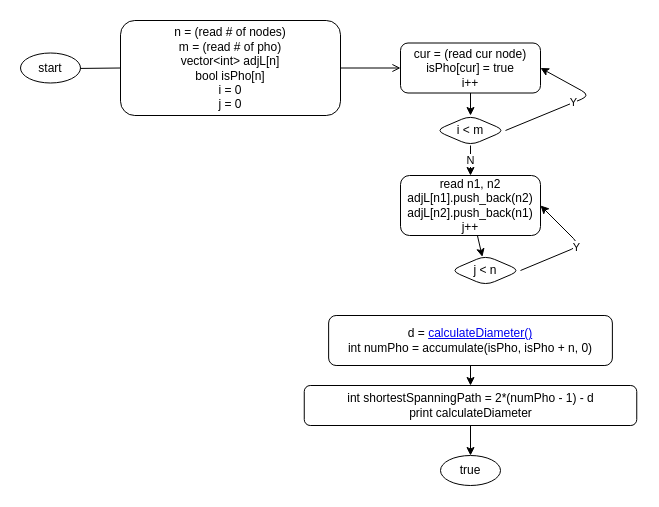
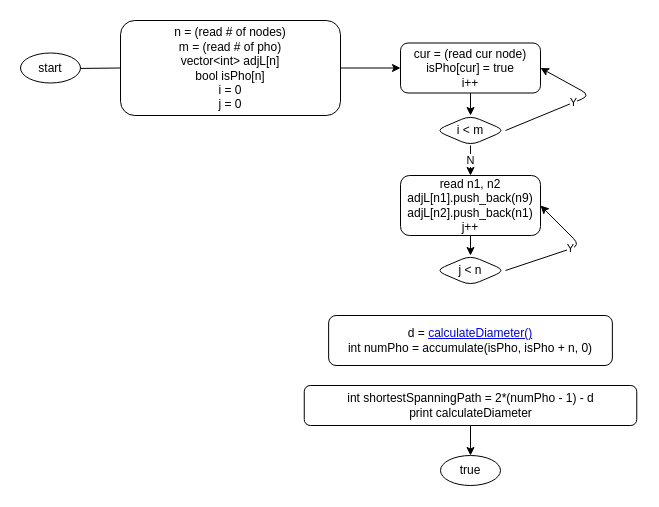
edge "n = (read # of nodes) m = (read # of pho) vector<int> adjL[n] bool isPho[n] i = 0 j = 0" -> "cur = (read cur node) isPho[cur] = true i++": arrowhead open -> classic
node "read n1, n2 adjL[n1].push_back(n2) adjL[n2].push_back(n1) j++": label "read n1, n2 adjL[n1].push_back(n2) adjL[n2].push_back(n1) j++" -> "read n1, n2 adjL[n1].push_back(n9) adjL[n2].push_back(n1) j++"
node "j < n": moved (486, 271) -> (471, 271)
edge "d = calculateDiameter() int numPho = accumulate(isPho, isPho + n, 0)" -> "int shortestSpanningPath = 2*(numPho - 1) - d print calculateDiameter": removed
